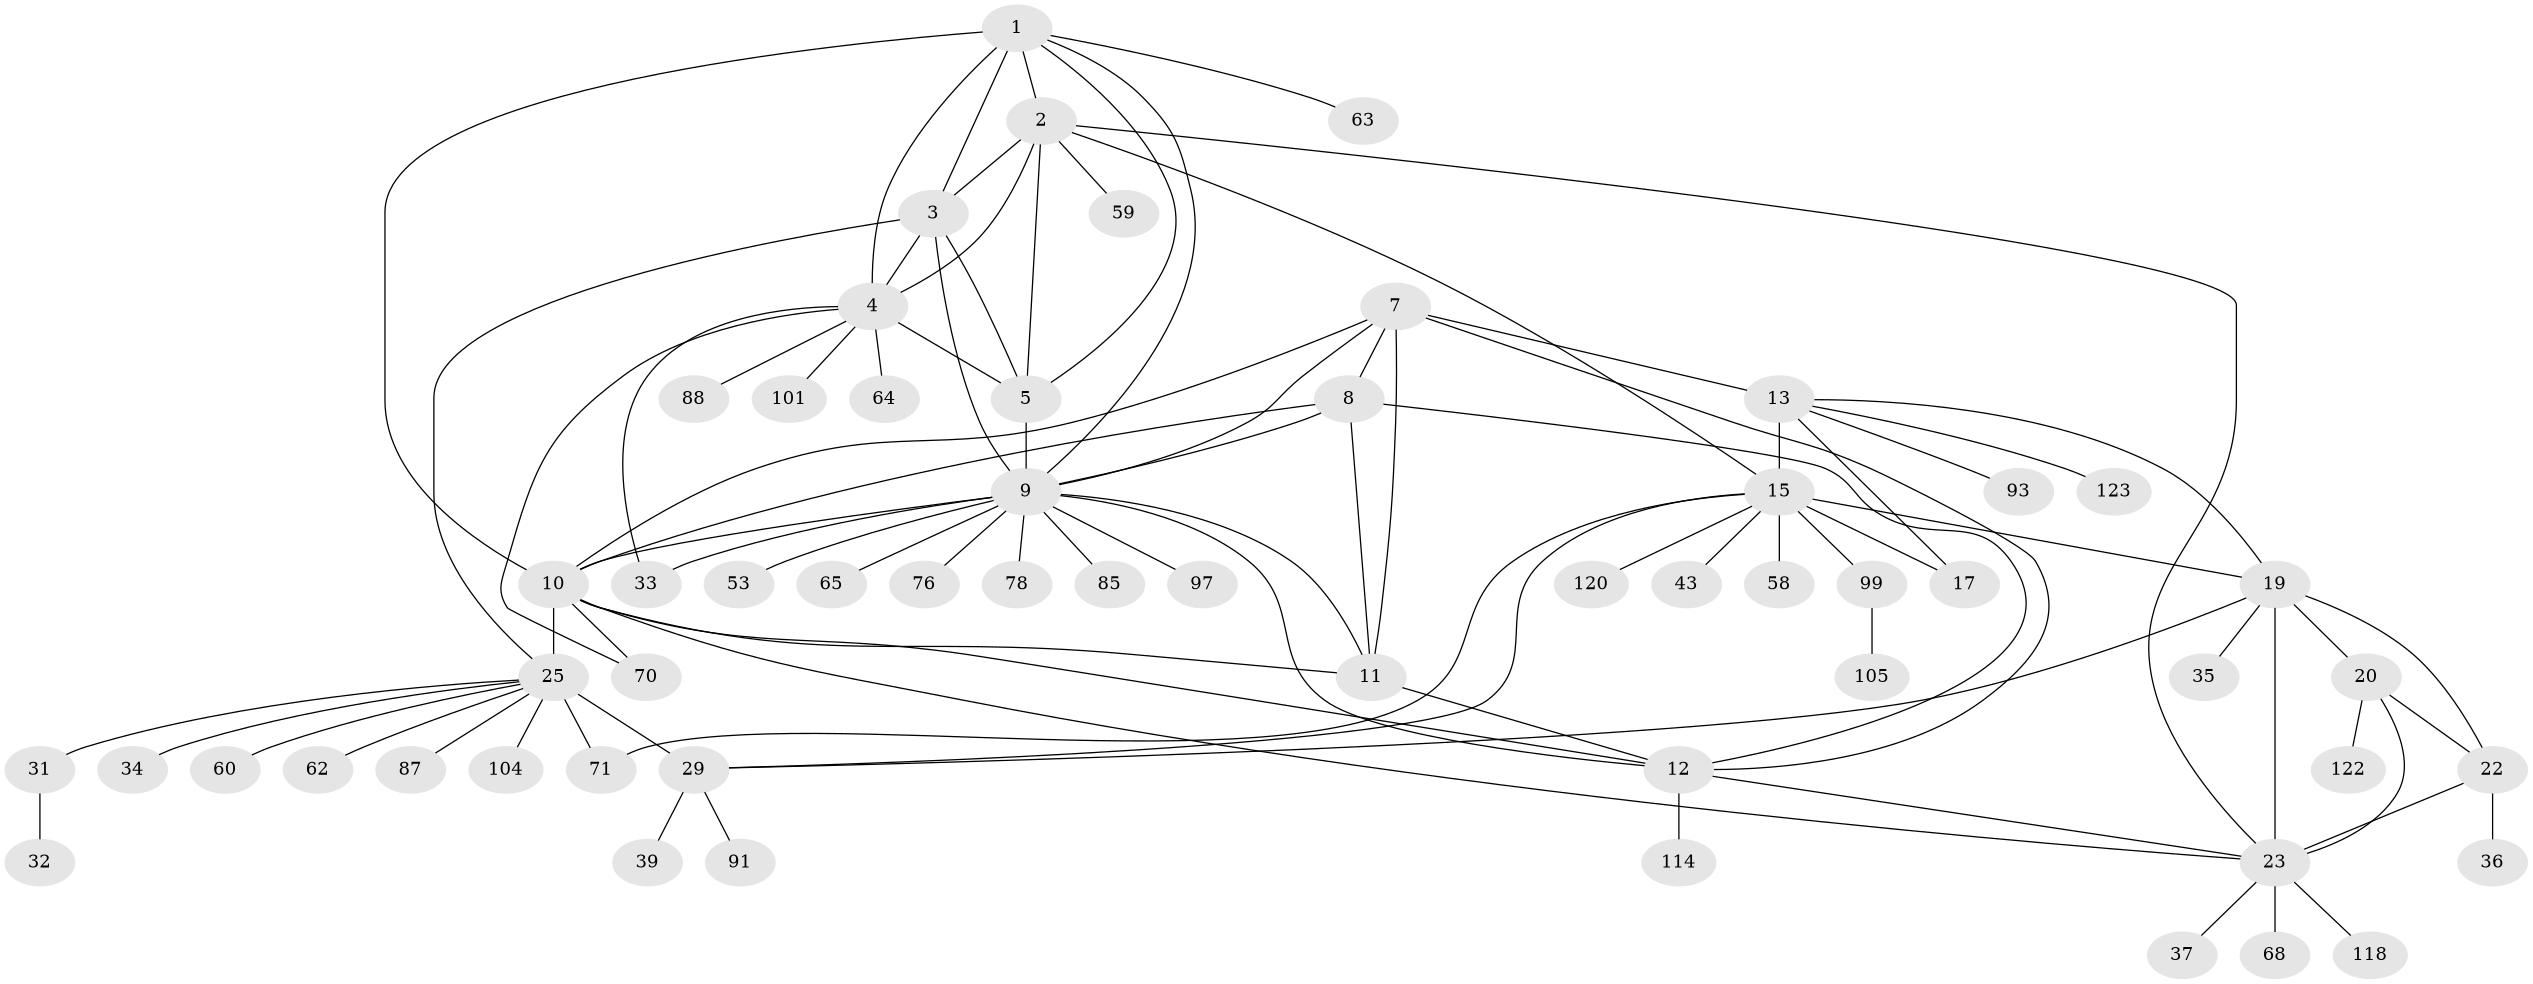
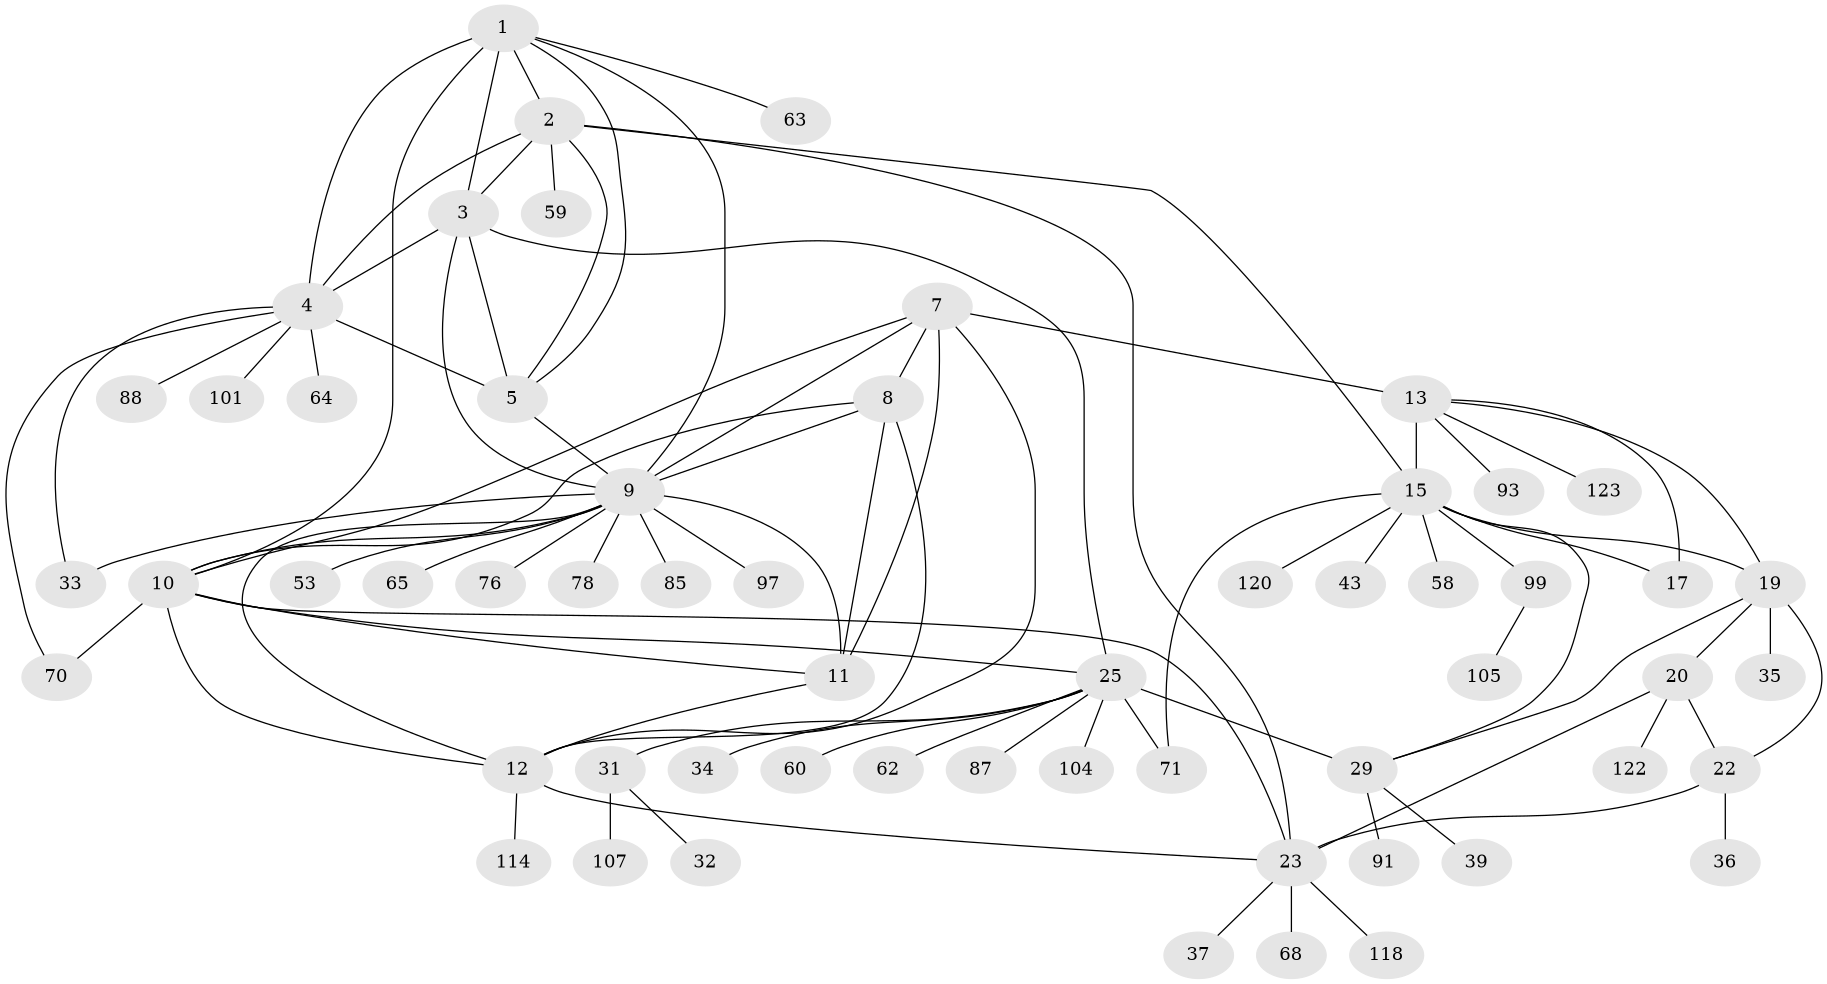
edge "19" -- "23": removed
node "107": added
